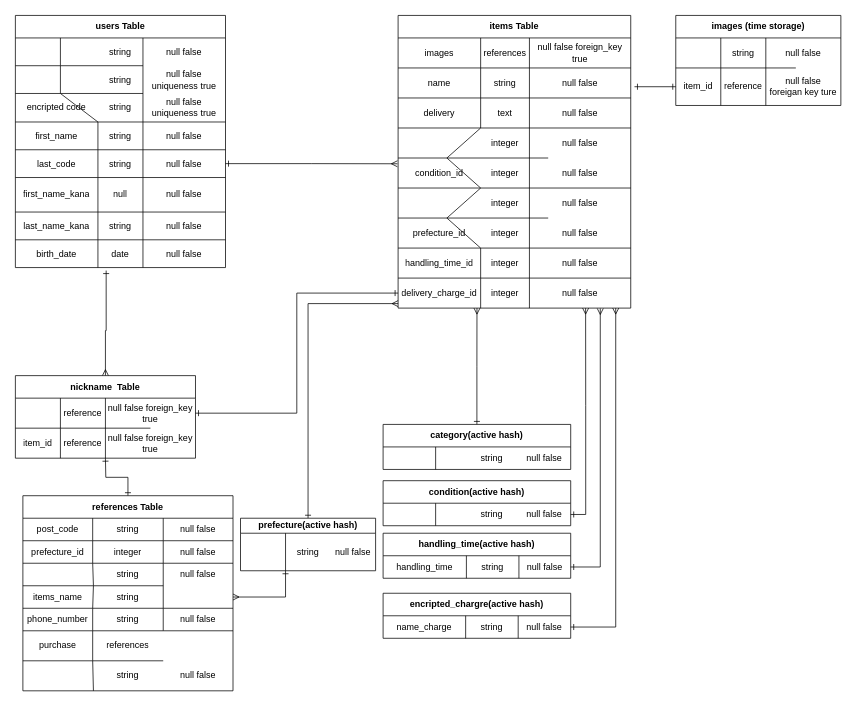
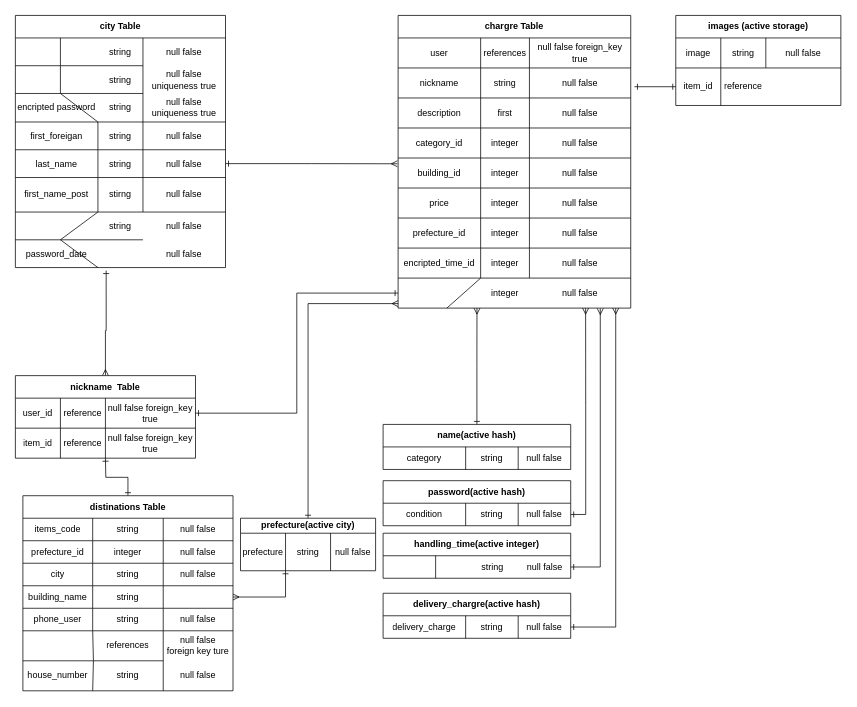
node "users Table": label "users Table" -> "city Table"
node "items Table": label "items Table" -> "chargre Table"
node "images (time storage)": label "images (time storage)" -> "images (active storage)"
node "images": label "images" -> "user"
node "image": added
node "name": label "name" -> "nickname"
node "null false foreigan key ture": removed
node "encripted code": label "encripted code" -> "encripted password"
node "delivery": label "delivery" -> "description"
node "text": label "text" -> "first"
node "first_name": label "first_name" -> "first_foreigan"
node "category_id": added
node "last_code": label "last_code" -> "last_name"
node "condition_id": label "condition_id" -> "building_id"
node "first_name_kana": label "first_name_kana" -> "first_name_post"
node "null": label "null" -> "stirng"
node "price": added
node "last_name_kana": removed
node "birth_date": label "birth_date" -> "password_date"
node "date": removed
node "handling_time_id": label "handling_time_id" -> "encripted_time_id"
node "delivery_charge_id": removed
node "user_id": added
node "category(active hash)": label "category(active hash)" -> "name(active hash)"
node "category": added
node "condition(active hash)": label "condition(active hash)" -> "password(active hash)"
node "references Table": label "references Table" -> "distinations Table"
node "condition": added
node "prefecture(active hash)": label "prefecture(active hash)" -> "prefecture(active city)"
node "post_code": label "post_code" -> "items_code"
node "handling_time(active hash)": label "handling_time(active hash)" -> "handling_time(active integer)"
node "prefecture": added
node "handling_time": removed
node "city": added
node "items_name": label "items_name" -> "building_name"
node "encripted_chargre(active hash)": label "encripted_chargre(active hash)" -> "delivery_chargre(active hash)"
node "phone_number": label "phone_number" -> "phone_user"
node "name_charge": label "name_charge" -> "delivery_charge"
node "purchase": removed
node "null false foreign key ture": added
node "house_number": added
